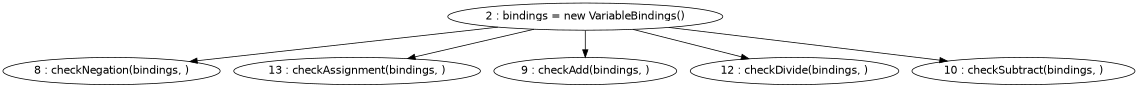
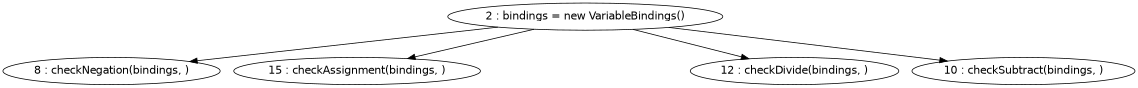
node "13 : checkAssignment(bindings, )": label "13 : checkAssignment(bindings, )" -> "15 : checkAssignment(bindings, )"
node "9 : checkAdd(bindings, )": removed
